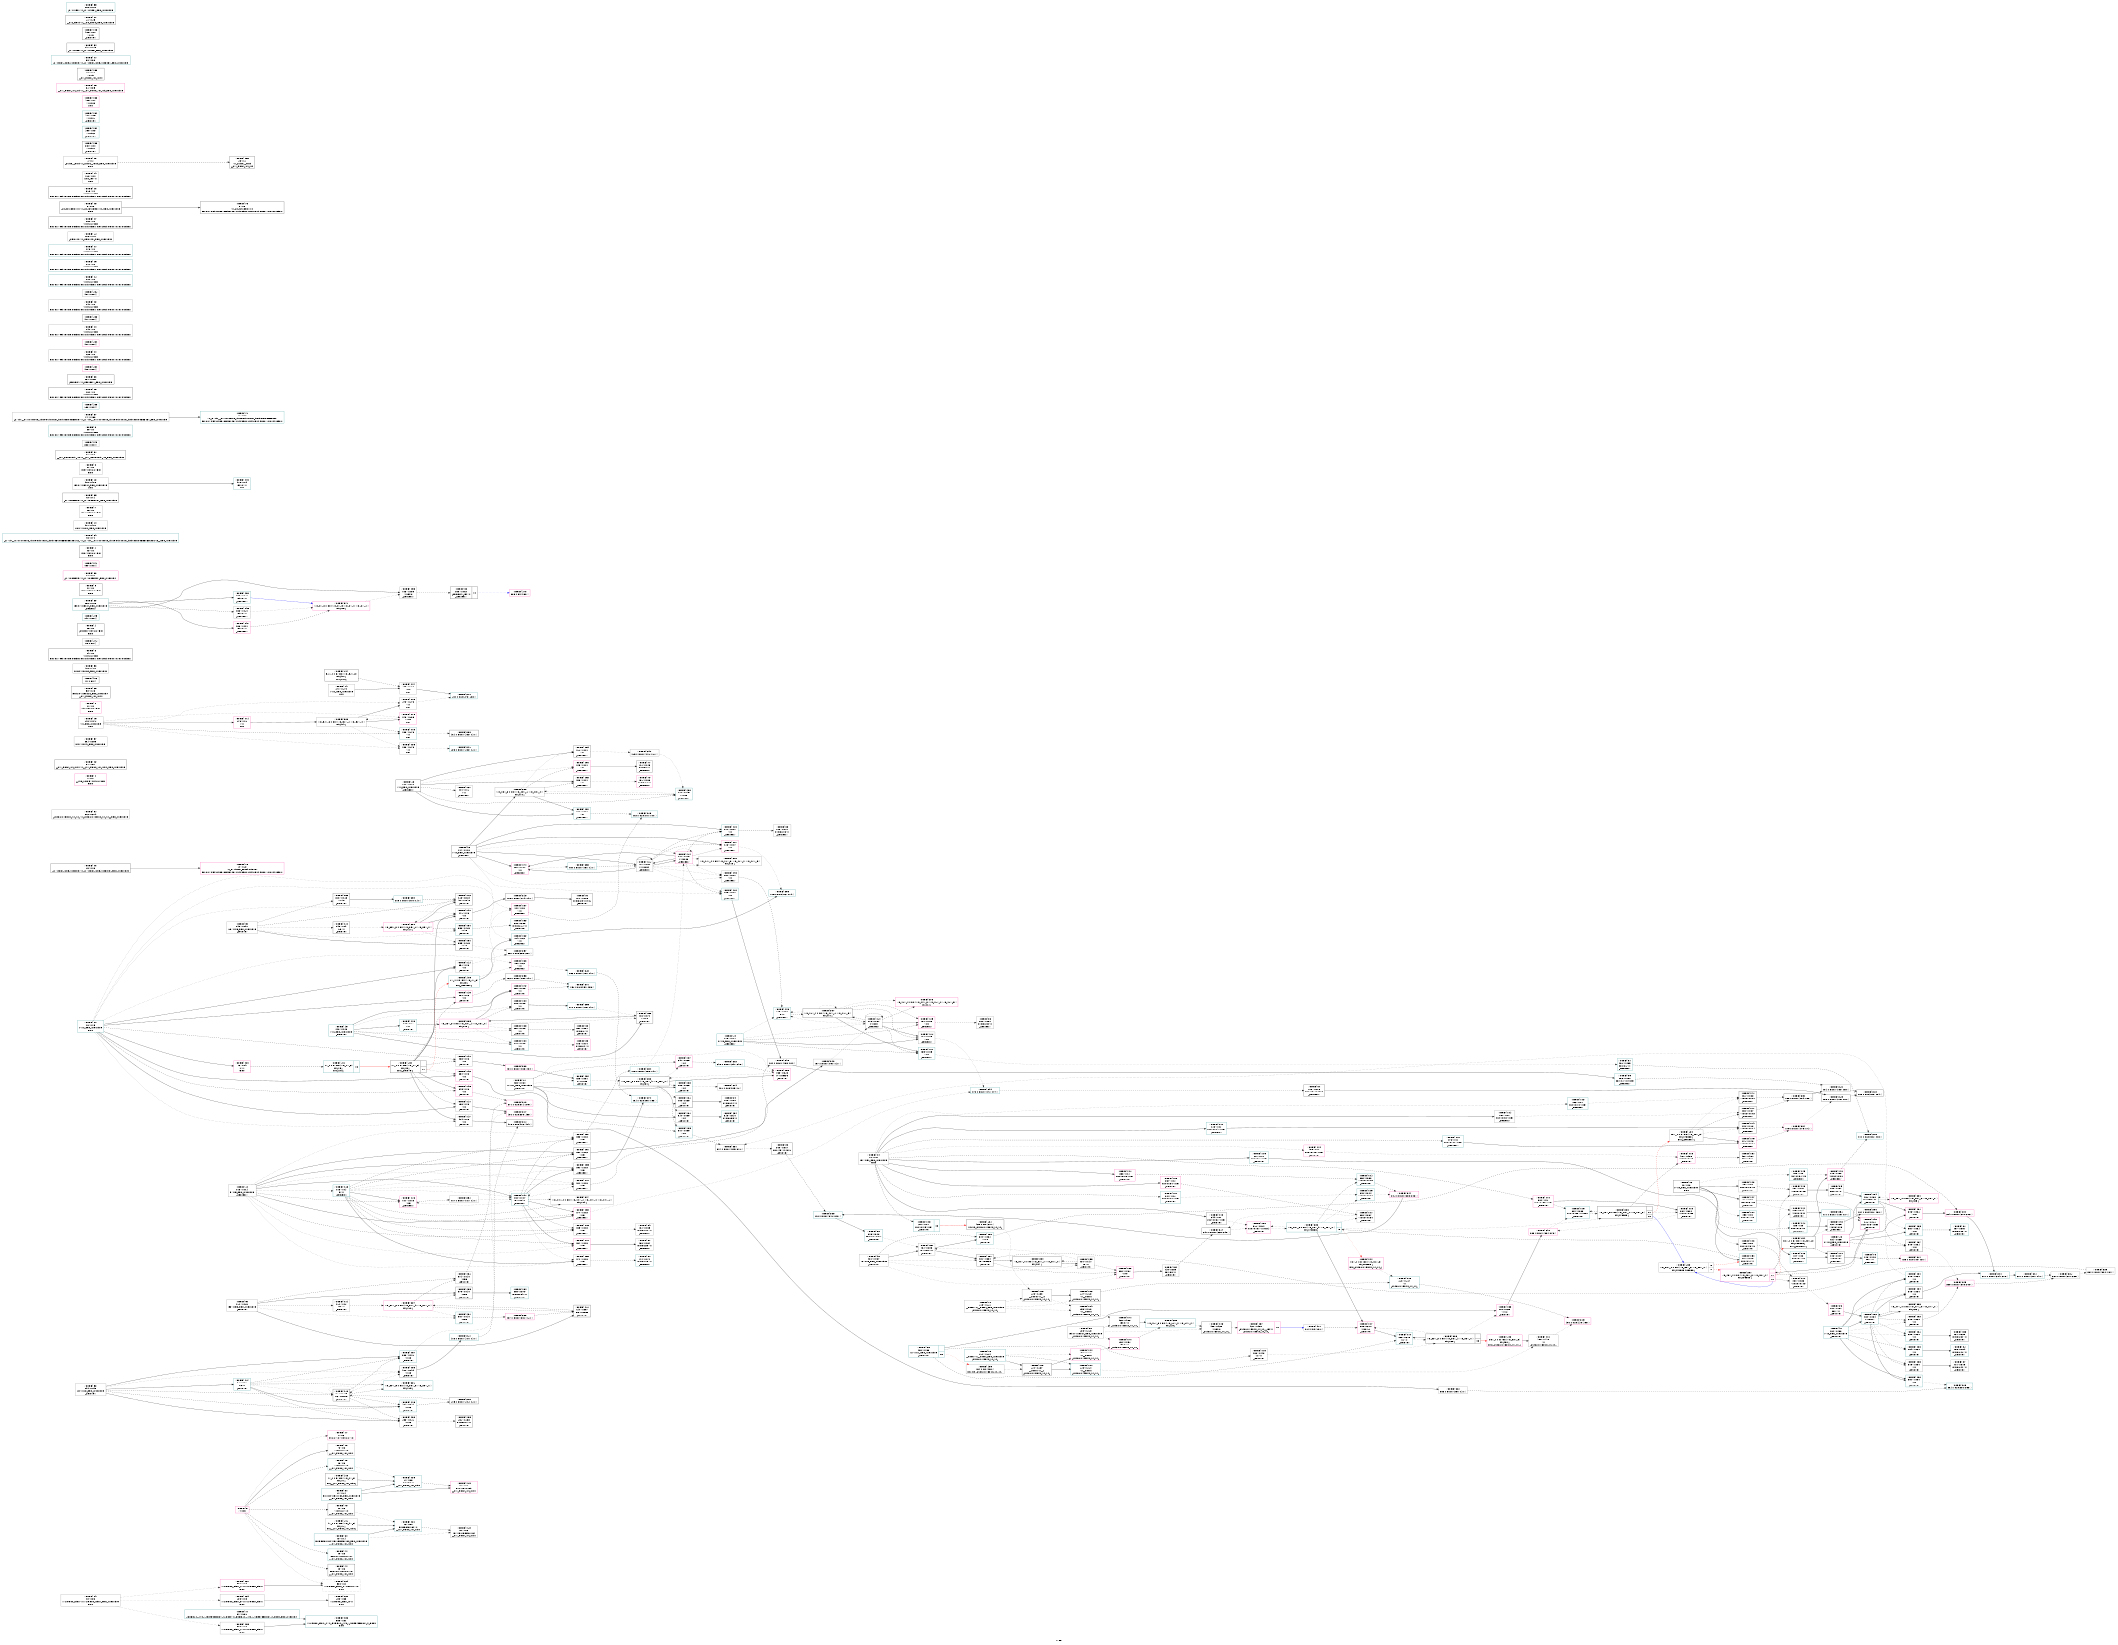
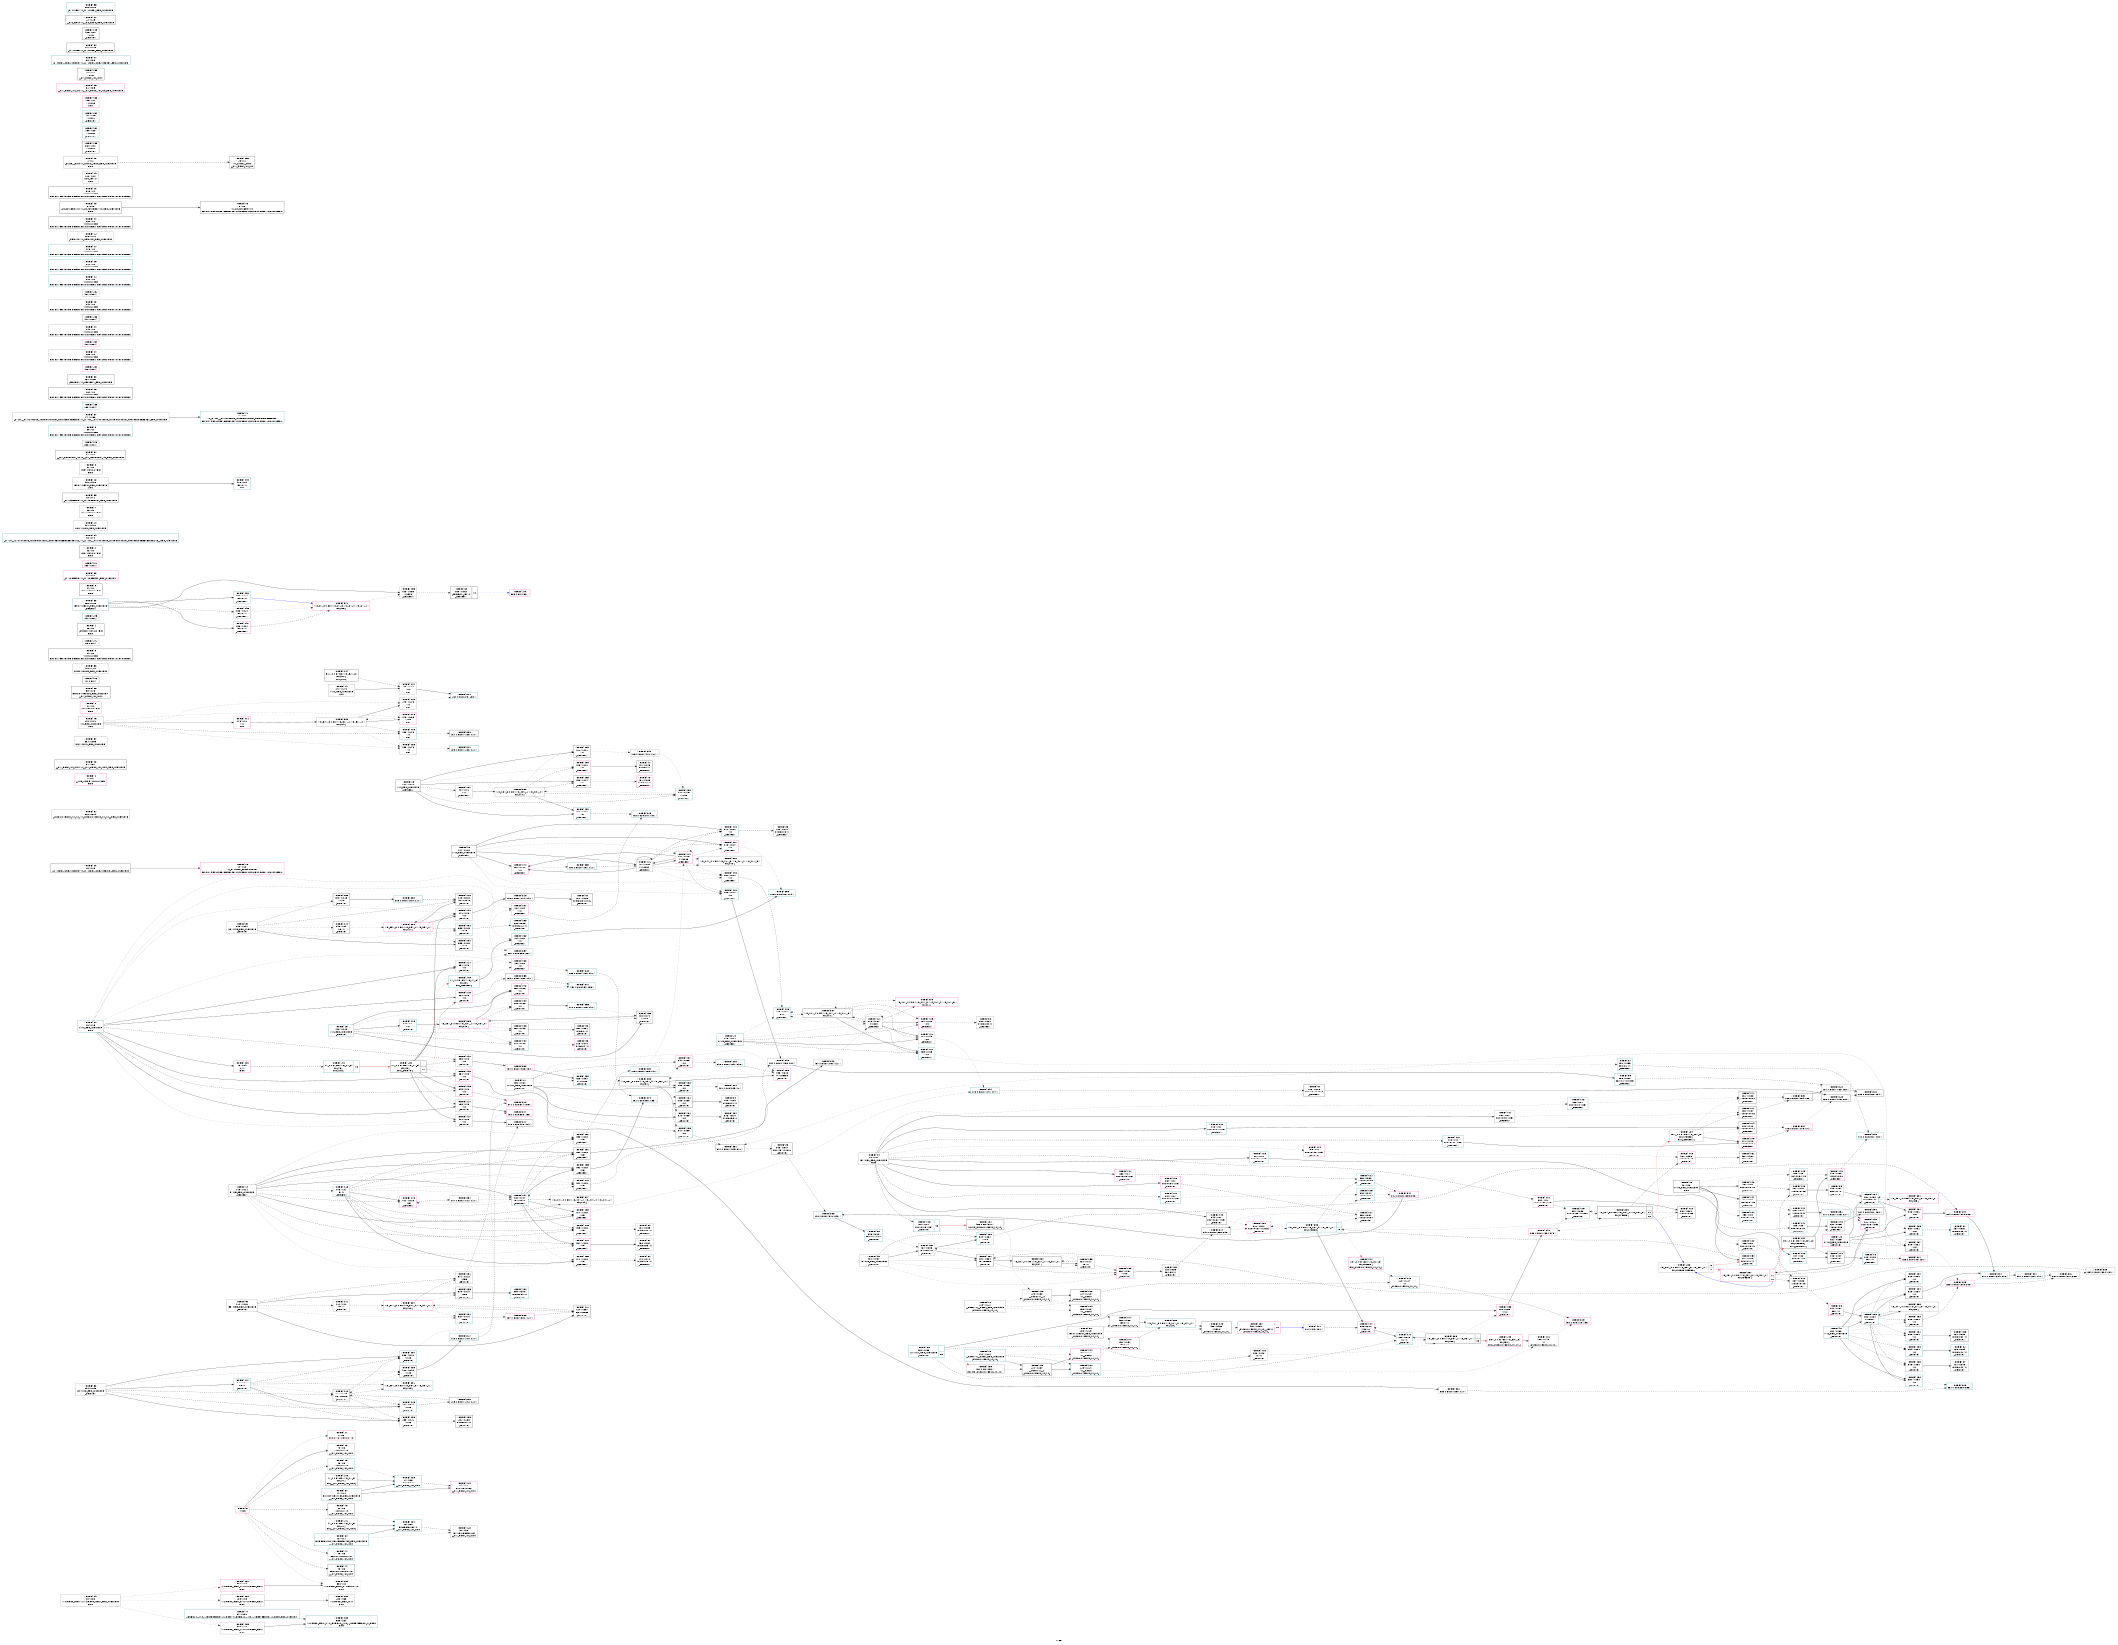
edge "NodeID: 43" -> "NodeID: 388": now "NodeID: 237" -> "NodeID: 388"
